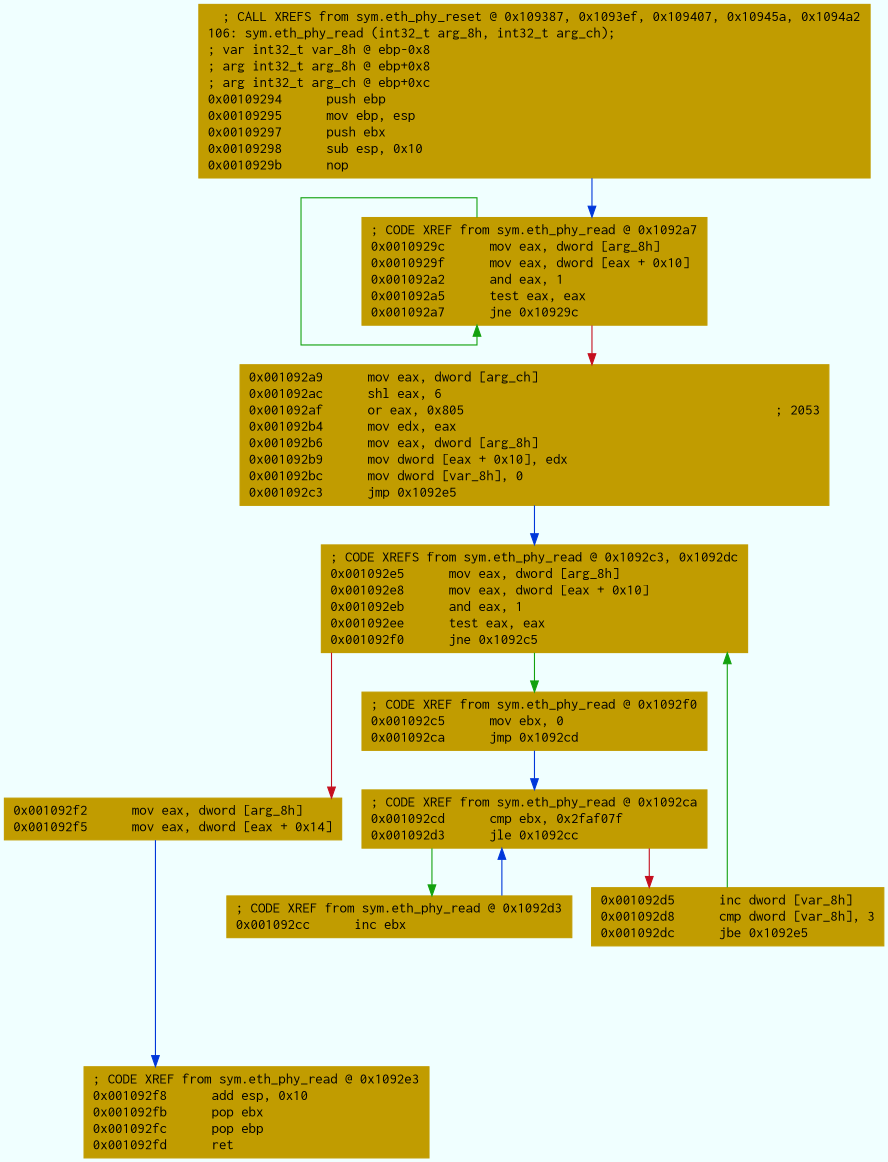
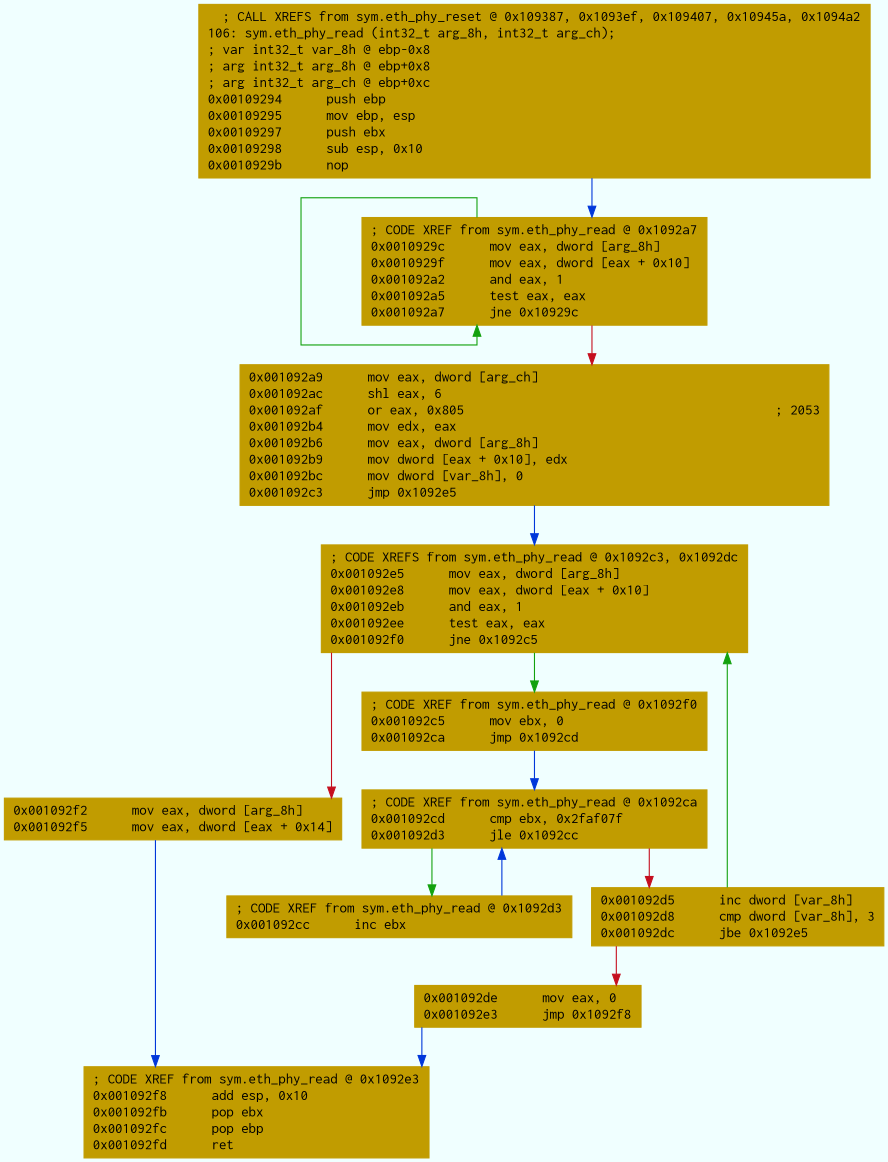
node "0x001092de      mov eax, 0 0x001092e3      jmp 0x1092f8": added
